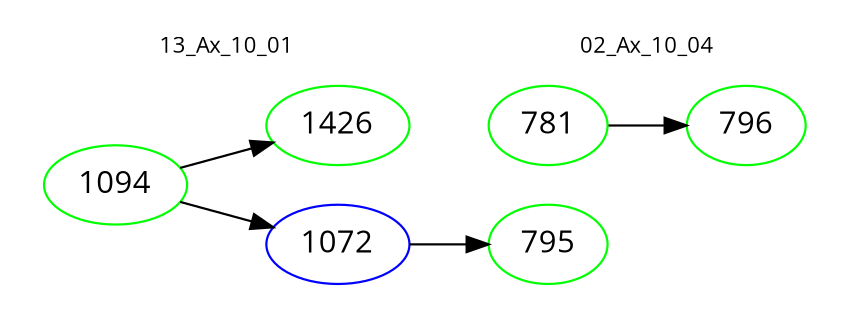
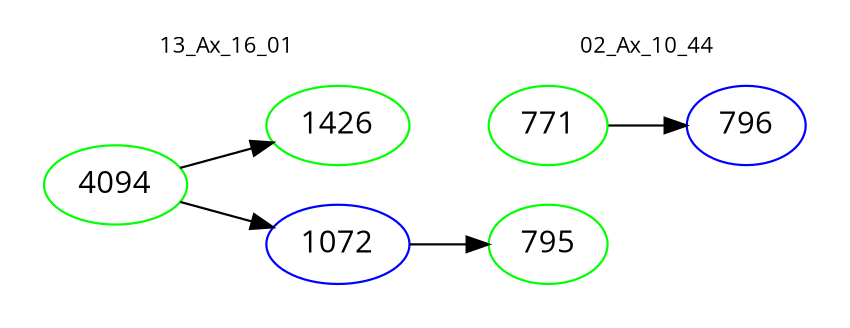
cluster "13_Ax_10_01": label "13_Ax_10_01" -> "13_Ax_16_01"
cluster "02_Ax_10_04": label "02_Ax_10_04" -> "02_Ax_10_44"
node "781": label "781" -> "771"
node "796": color green -> blue
node "1094": label "1094" -> "4094"
